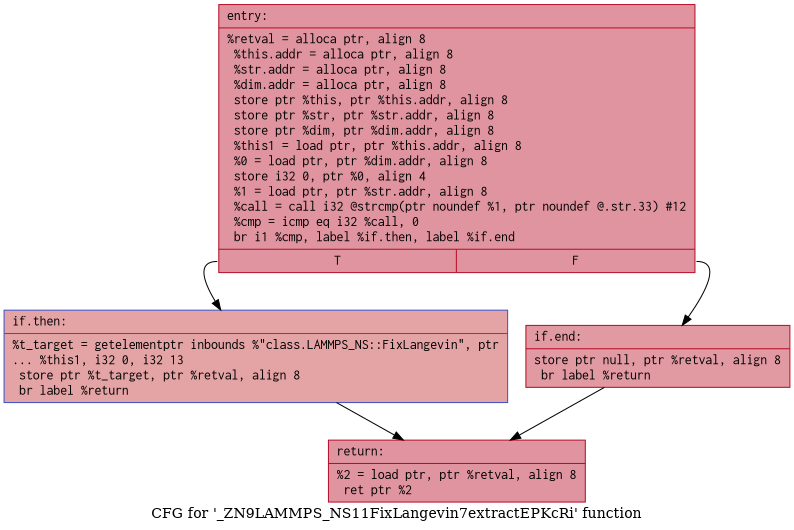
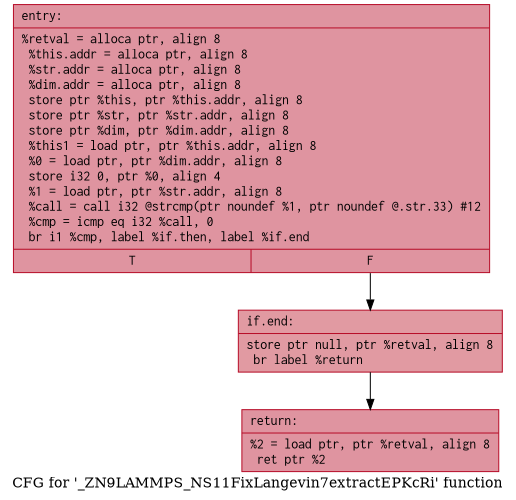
node "if.then:": removed
